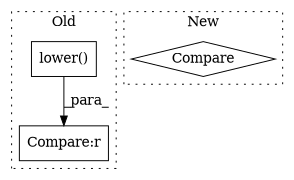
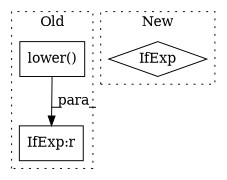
node "Compare": label "Compare" -> "IfExp"
node "Compare:r": label "Compare:r" -> "IfExp:r"
